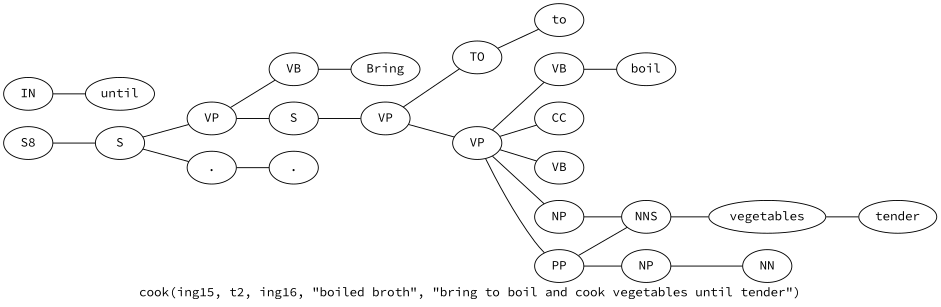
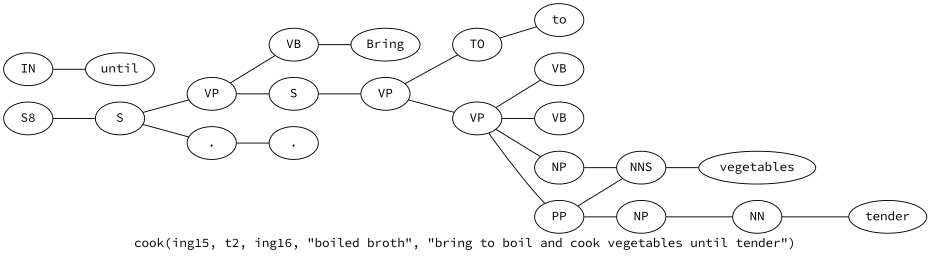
node "boil": removed
node "CC": removed
edge "vegetables" -- "tender": now "NN" -- "tender"
